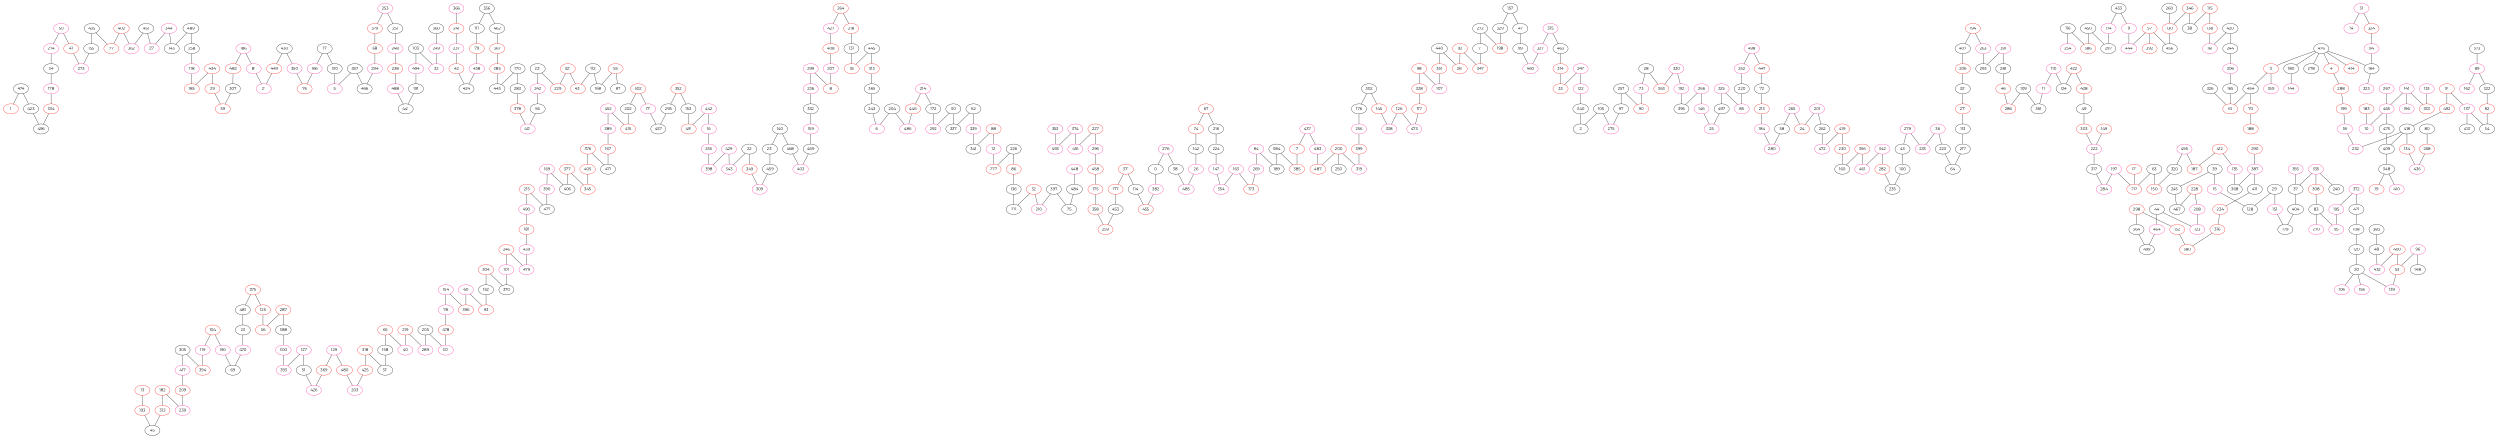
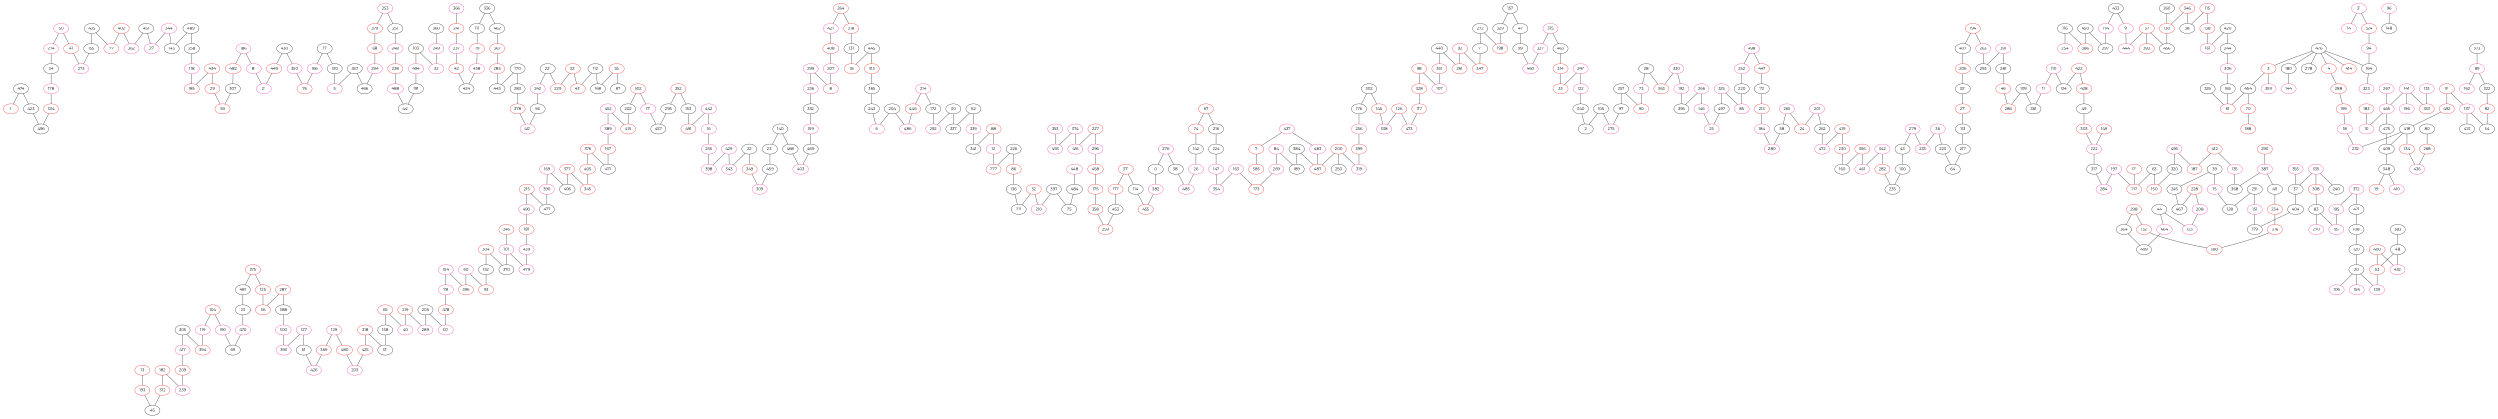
edge "384" -- "385": now "384" -- "487"
edge "246" -- "479": now "101" -- "479"
edge "96" -- "53": now "48" -- "53"
